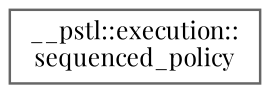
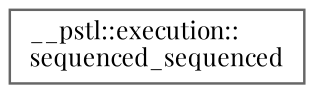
node "__pstl::execution:: sequenced_policy": label "__pstl::execution:: sequenced_policy" -> "__pstl::execution:: sequenced_sequenced"
